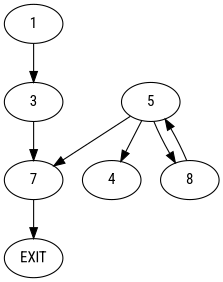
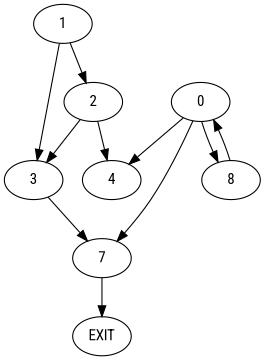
node "2": added
node "5": label "5" -> "0"
